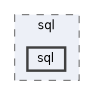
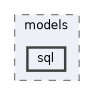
cluster "sql": label "sql" -> "models"
